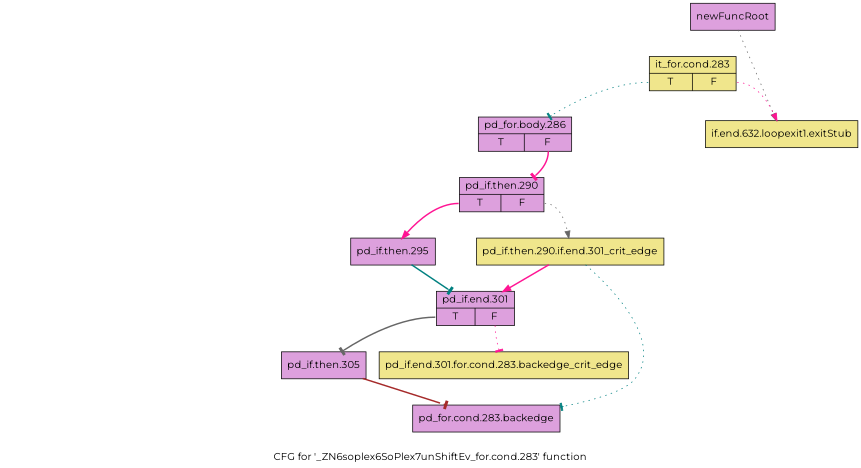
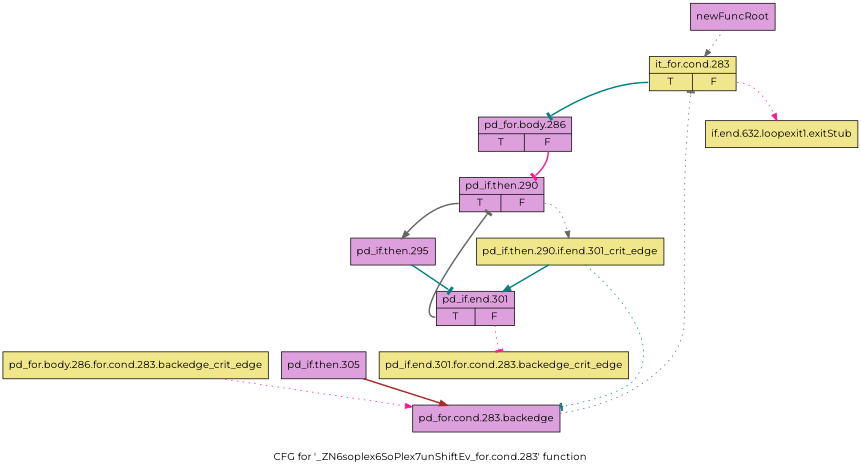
edge "newFuncRoot" -> "if.end.632.loopexit1.exitStub": now "newFuncRoot" -> "it_for.cond.283"
edge "it_for.cond.283" -> "pd_for.body.286": style dotted -> bold
edge "pd_if.then.290" -> "pd_if.then.295": color deeppink -> gray40
edge "pd_if.then.290.if.end.301_crit_edge" -> "pd_if.end.301": color deeppink -> teal
edge "pd_for.cond.283.backedge" -> "it_for.cond.283": added
edge "pd_if.end.301" -> "pd_if.then.305": now "pd_if.end.301" -> "pd_if.then.290"
node "pd_for.body.286.for.cond.283.backedge_crit_edge": added
edge "pd_if.then.305" -> "pd_for.cond.283.backedge": arrowhead tee -> normal
